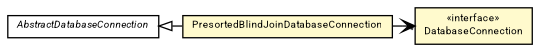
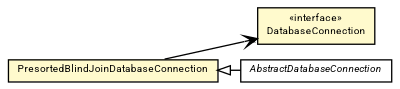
edge "PresortedBlindJoinDatabaseConnection" -> "AbstractDatabaseConnection": reversed
